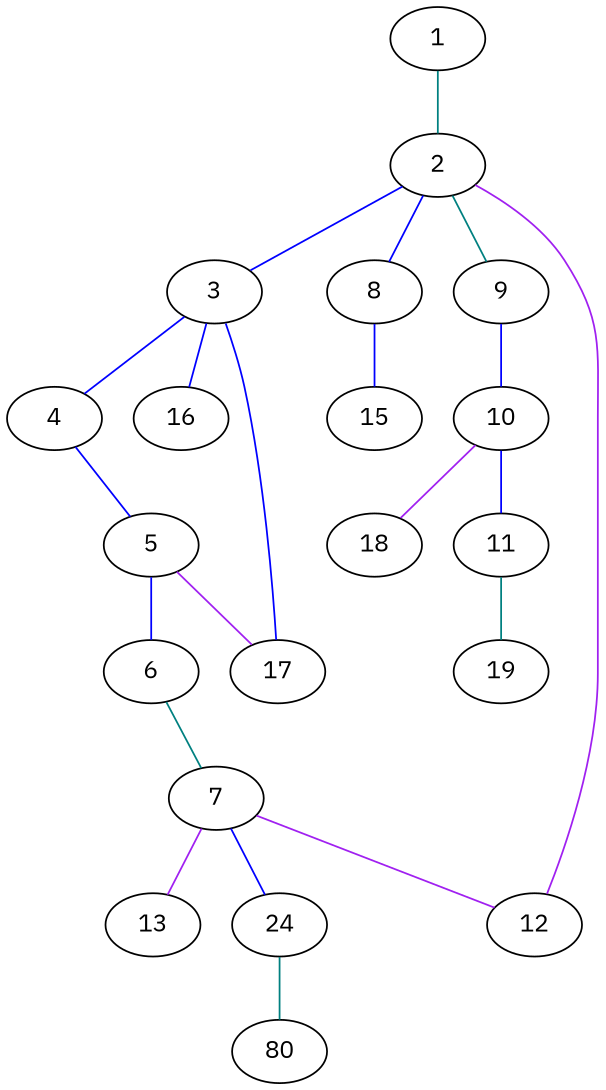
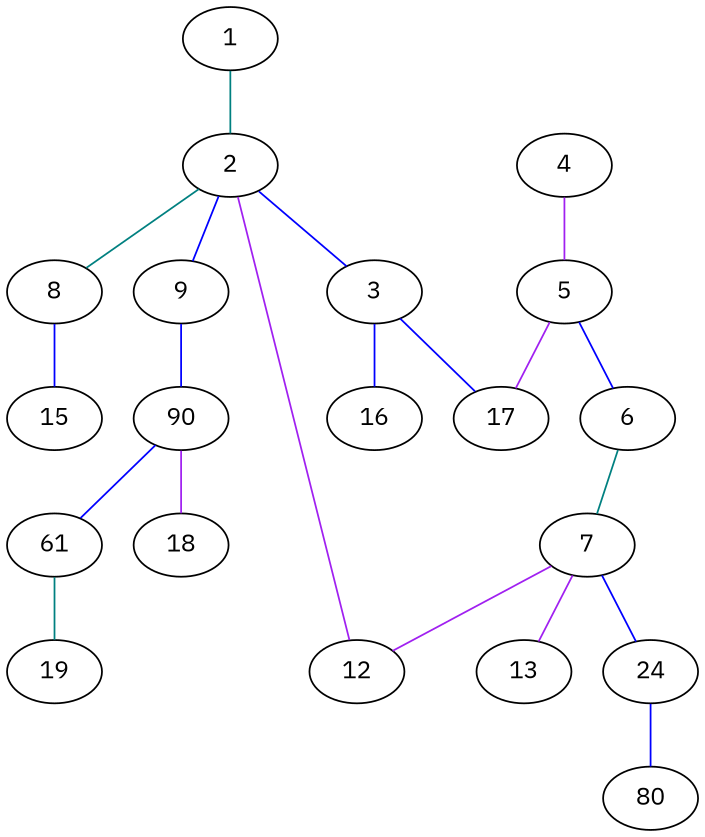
edge "2" -- "8": color blue -> teal
edge "2" -- "9": color teal -> blue
edge "3" -- "4": removed
node "10": label "10" -> "90"
edge "4" -- "5": color blue -> purple
node "11": label "11" -> "61"
edge "24" -- "80": color teal -> blue
